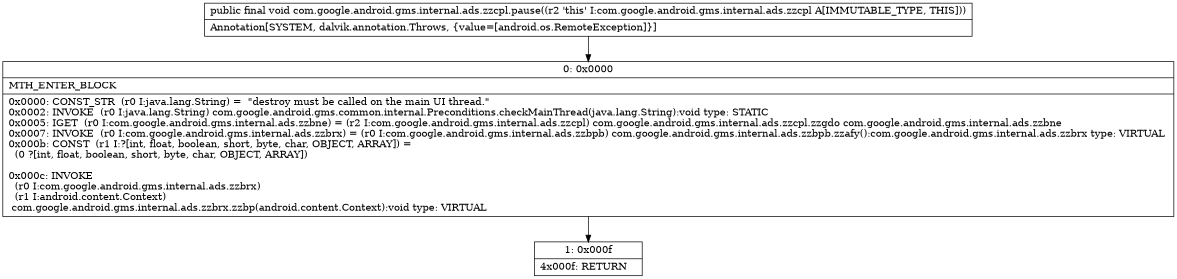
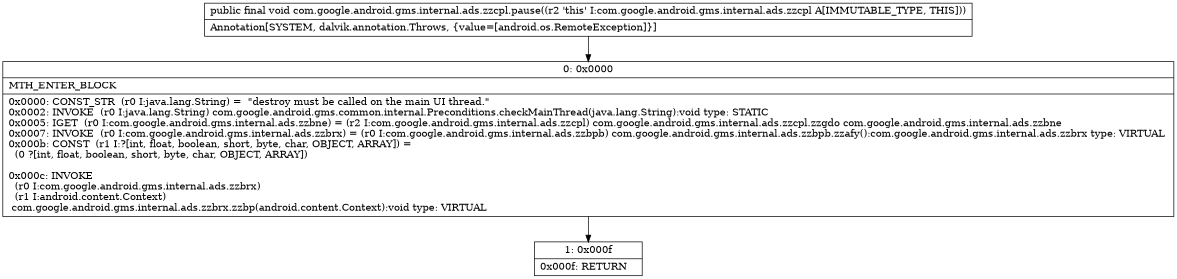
node "1: 0x000f": text "4x000f: RETURN" -> "0x000f: RETURN"
